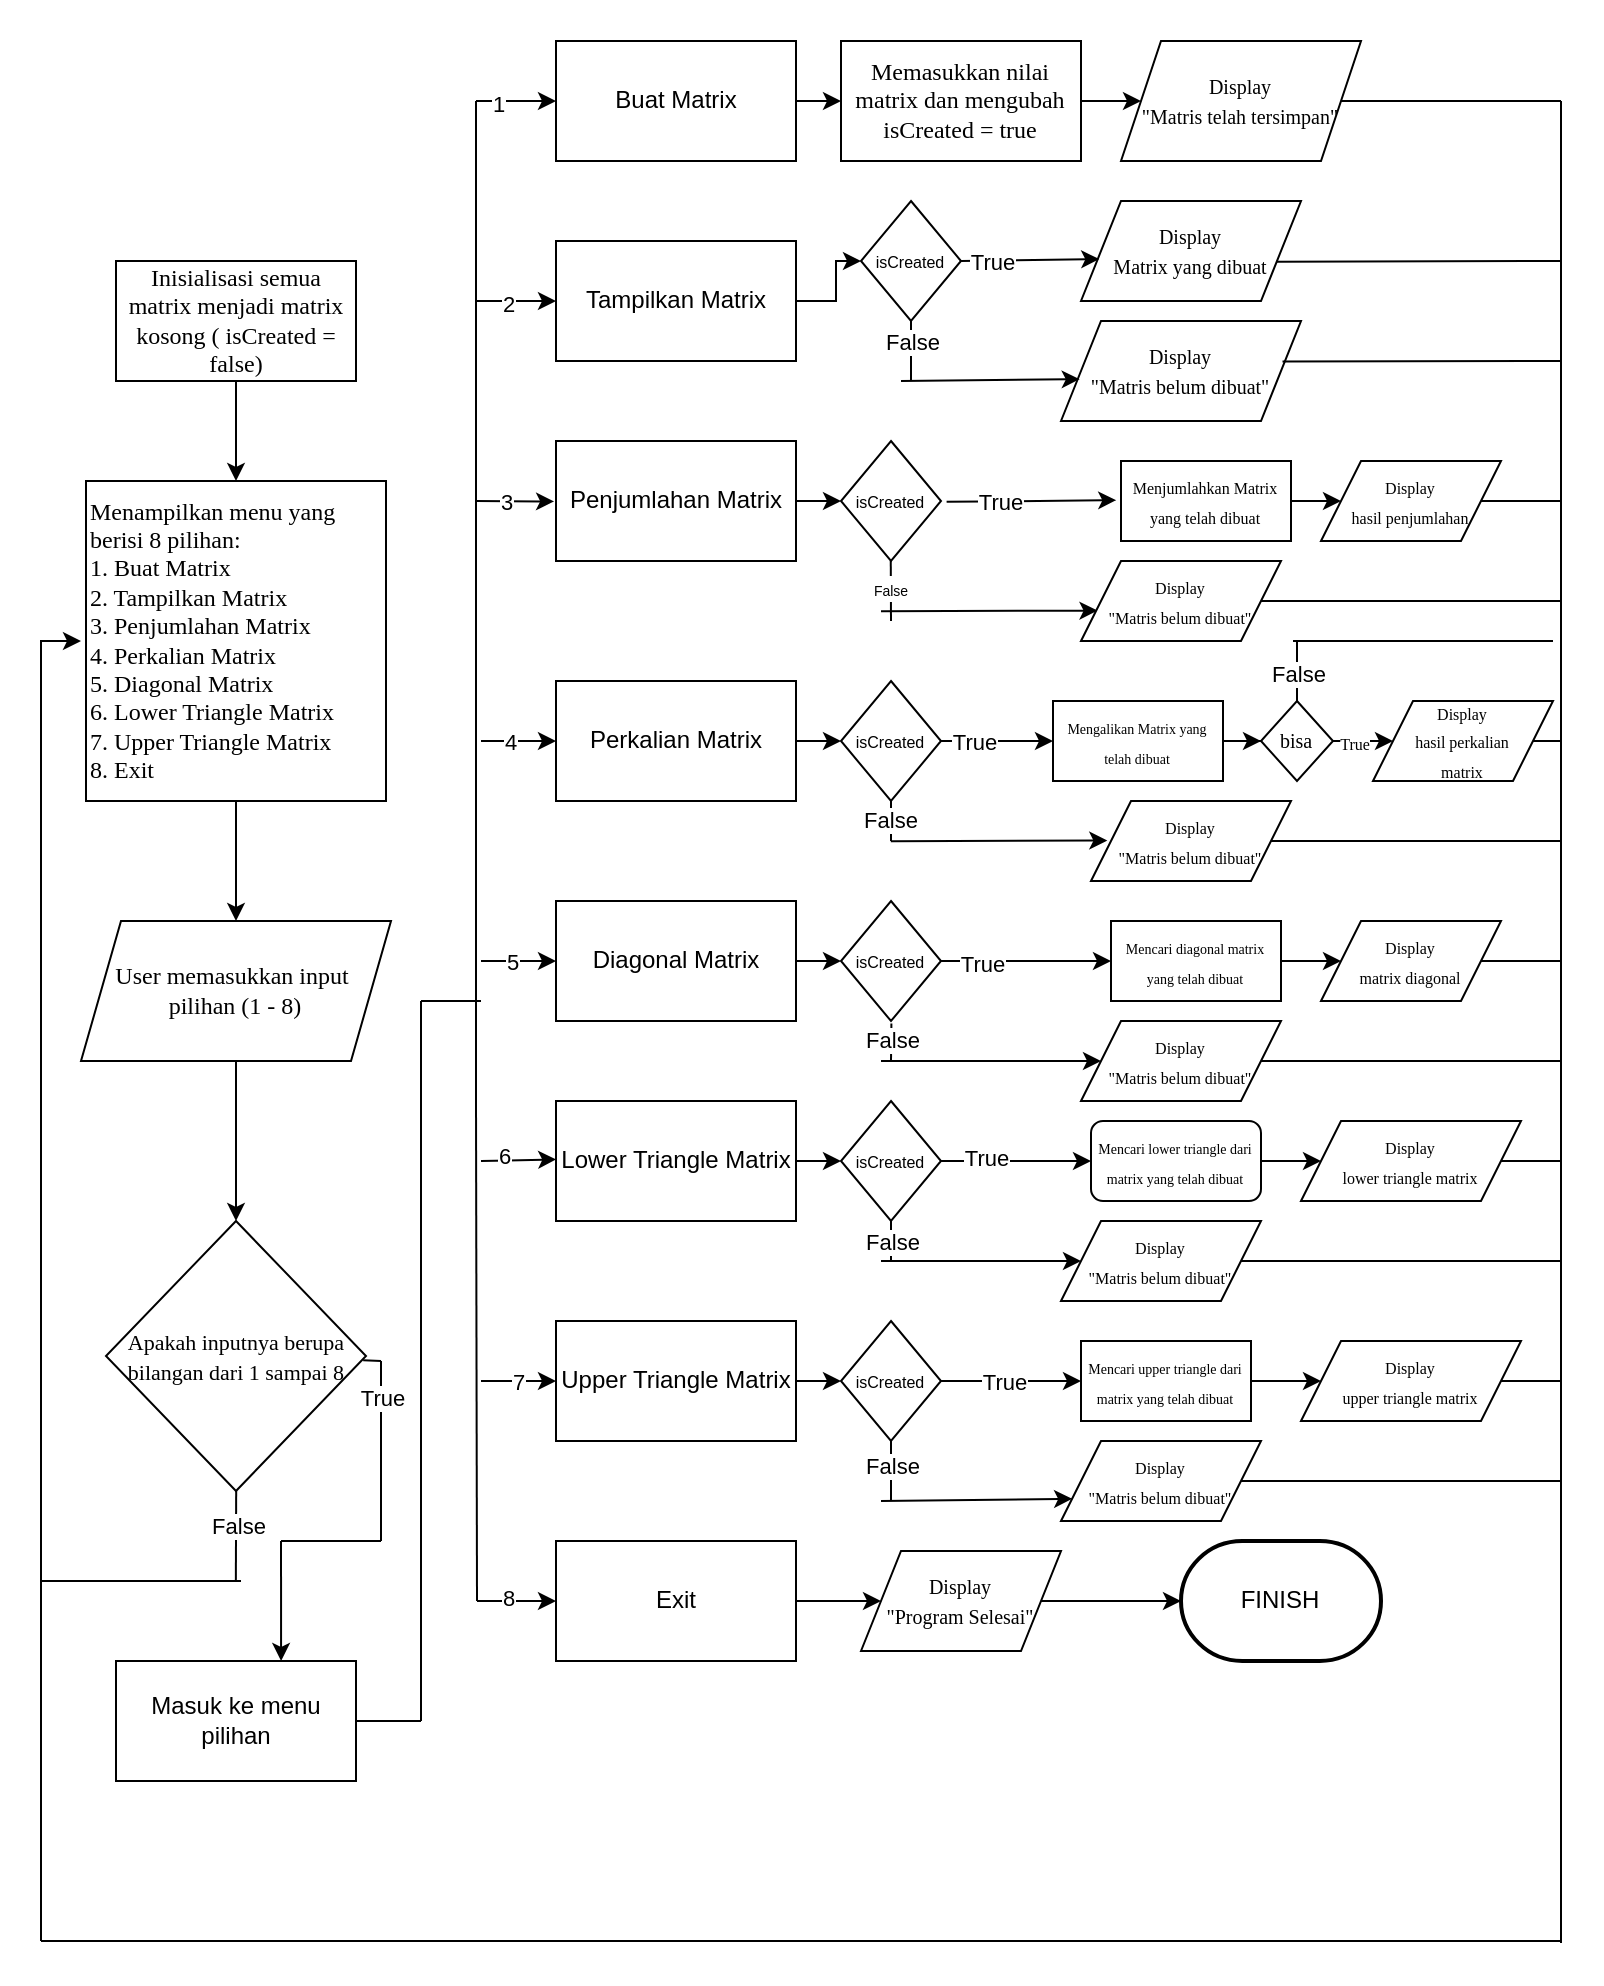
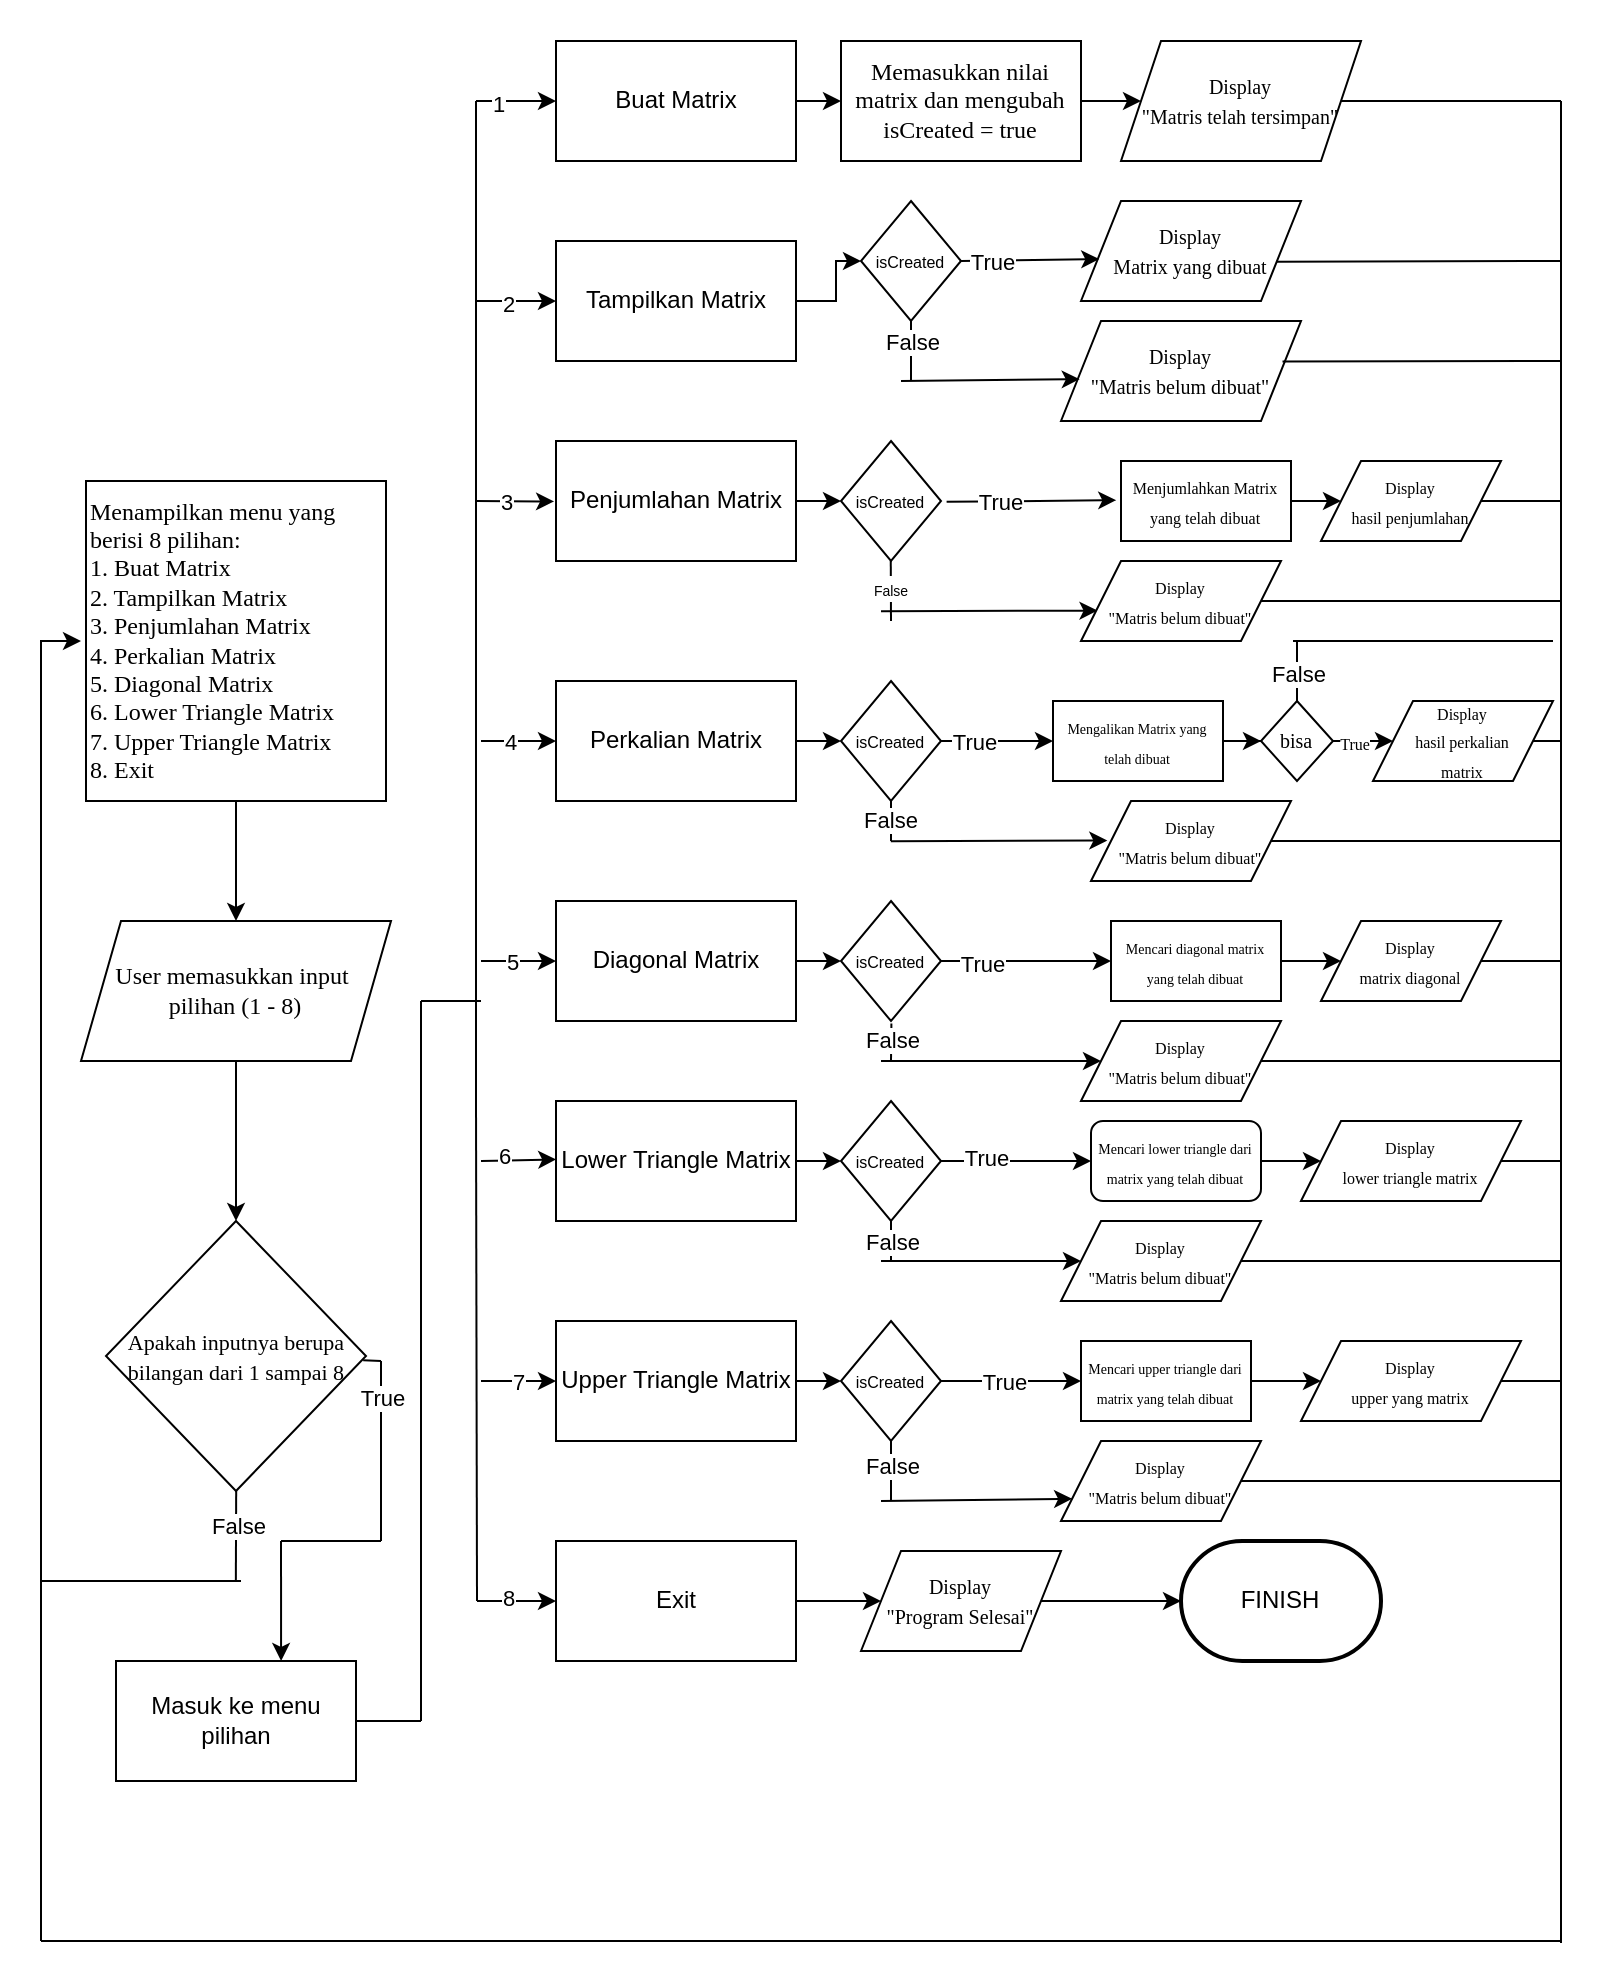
node "Inisialisasi semua matrix menjadi matrix kosong ( isCreated = false)": removed
edge "Inisialisasi semua matrix menjadi matrix kosong ( isCreated = false)" -> "Menampilkan menu yang berisi 8 pilihan: 1. Buat Matrix 2. Tampilkan Matrix 3. Penjumlahan Matrix 4. Perkalian Matrix 5. Diagonal Matrix 6. Lower Triangle Matrix 7. Upper Triangle Matrix 8. Exit": removed
node "Display upper triangle matrix": label "Display upper triangle matrix" -> "Display upper yang matrix"
